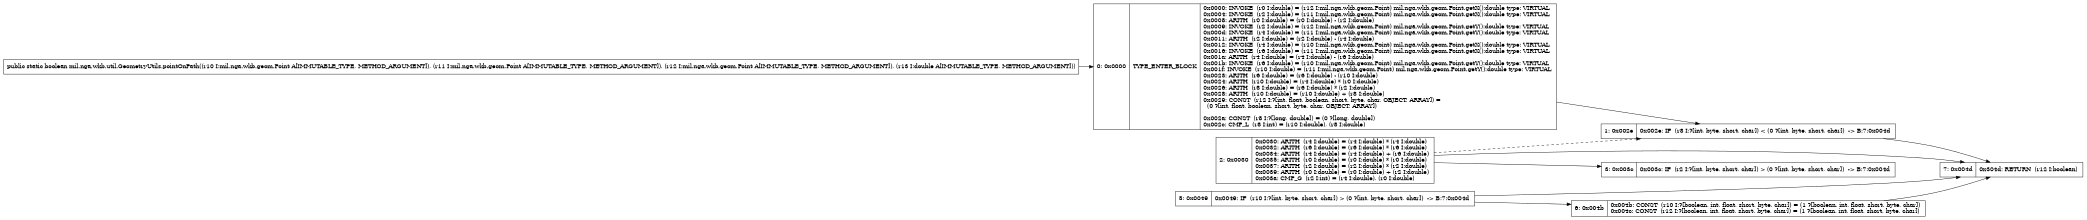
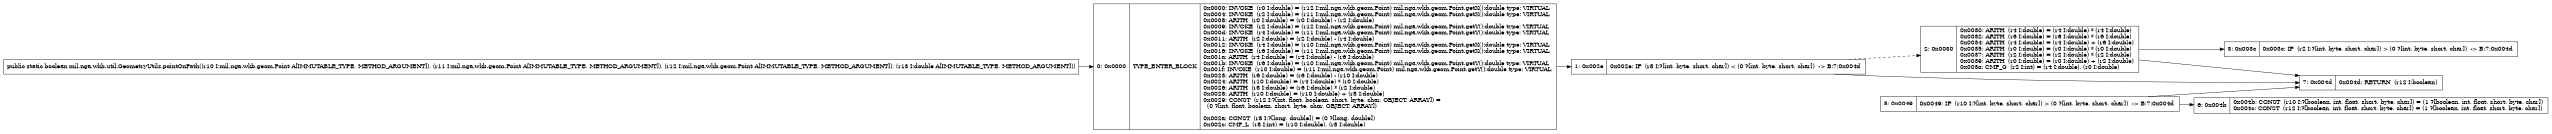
edge "2: 0x0030" -> "1: 0x002e": reversed
node "7: 0x004d": text "0x304d: RETURN  (r12 I:boolean)" -> "0x004d: RETURN  (r12 I:boolean)"
edge "6: 0x004b" -> "7: 0x004d": removed
